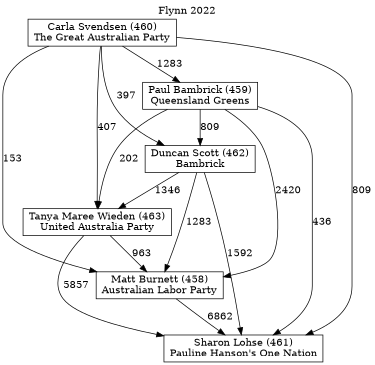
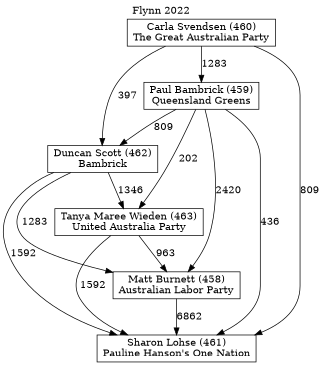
edge "Carla Svendsen (460) The Great Australian Party" -> "Tanya Maree Wieden (463) United Australia Party": removed, label "407"
edge "Carla Svendsen (460) The Great Australian Party" -> "Matt Burnett (458) Australian Labor Party": removed, label "153"
edge "Tanya Maree Wieden (463) United Australia Party" -> "Sharon Lohse (461) Pauline Hanson's One Nation": label "5857" -> "1592"
